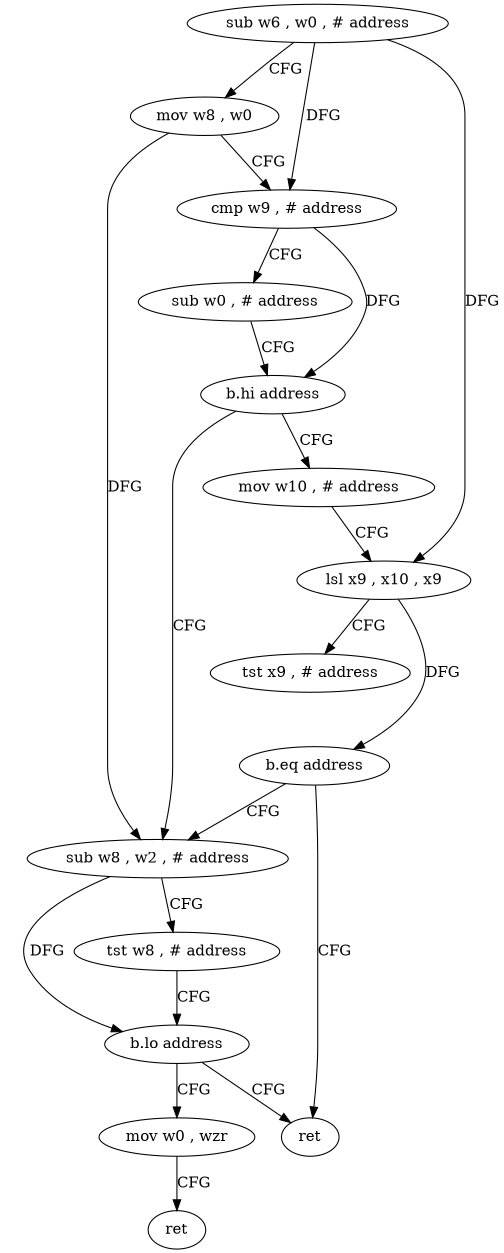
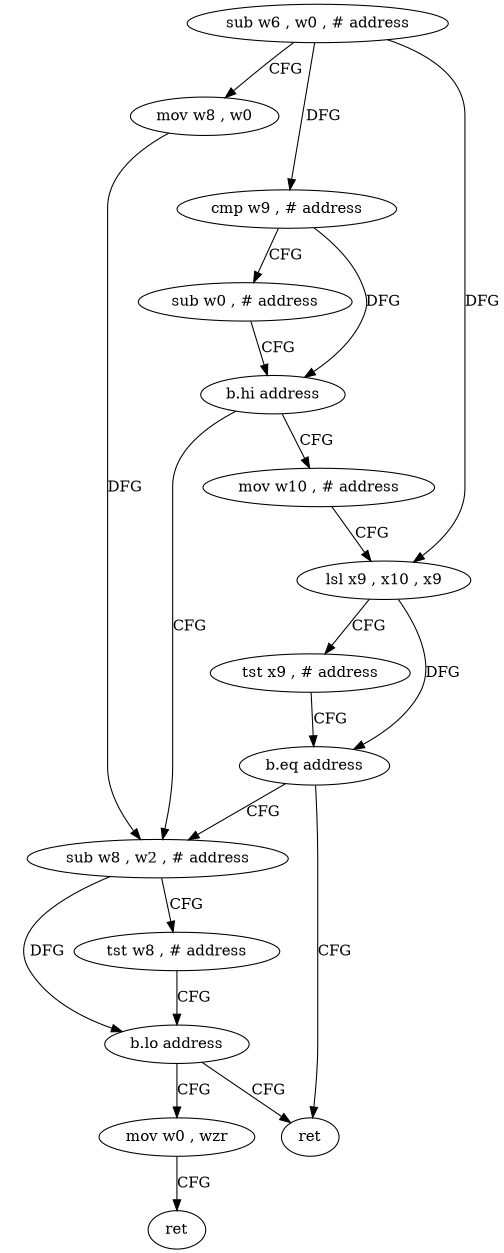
edge "mov w8 , w0" -> "cmp w9 , # address": removed, label "CFG"
edge "tst x9 , # address" -> "b.eq address": added, label "CFG"
